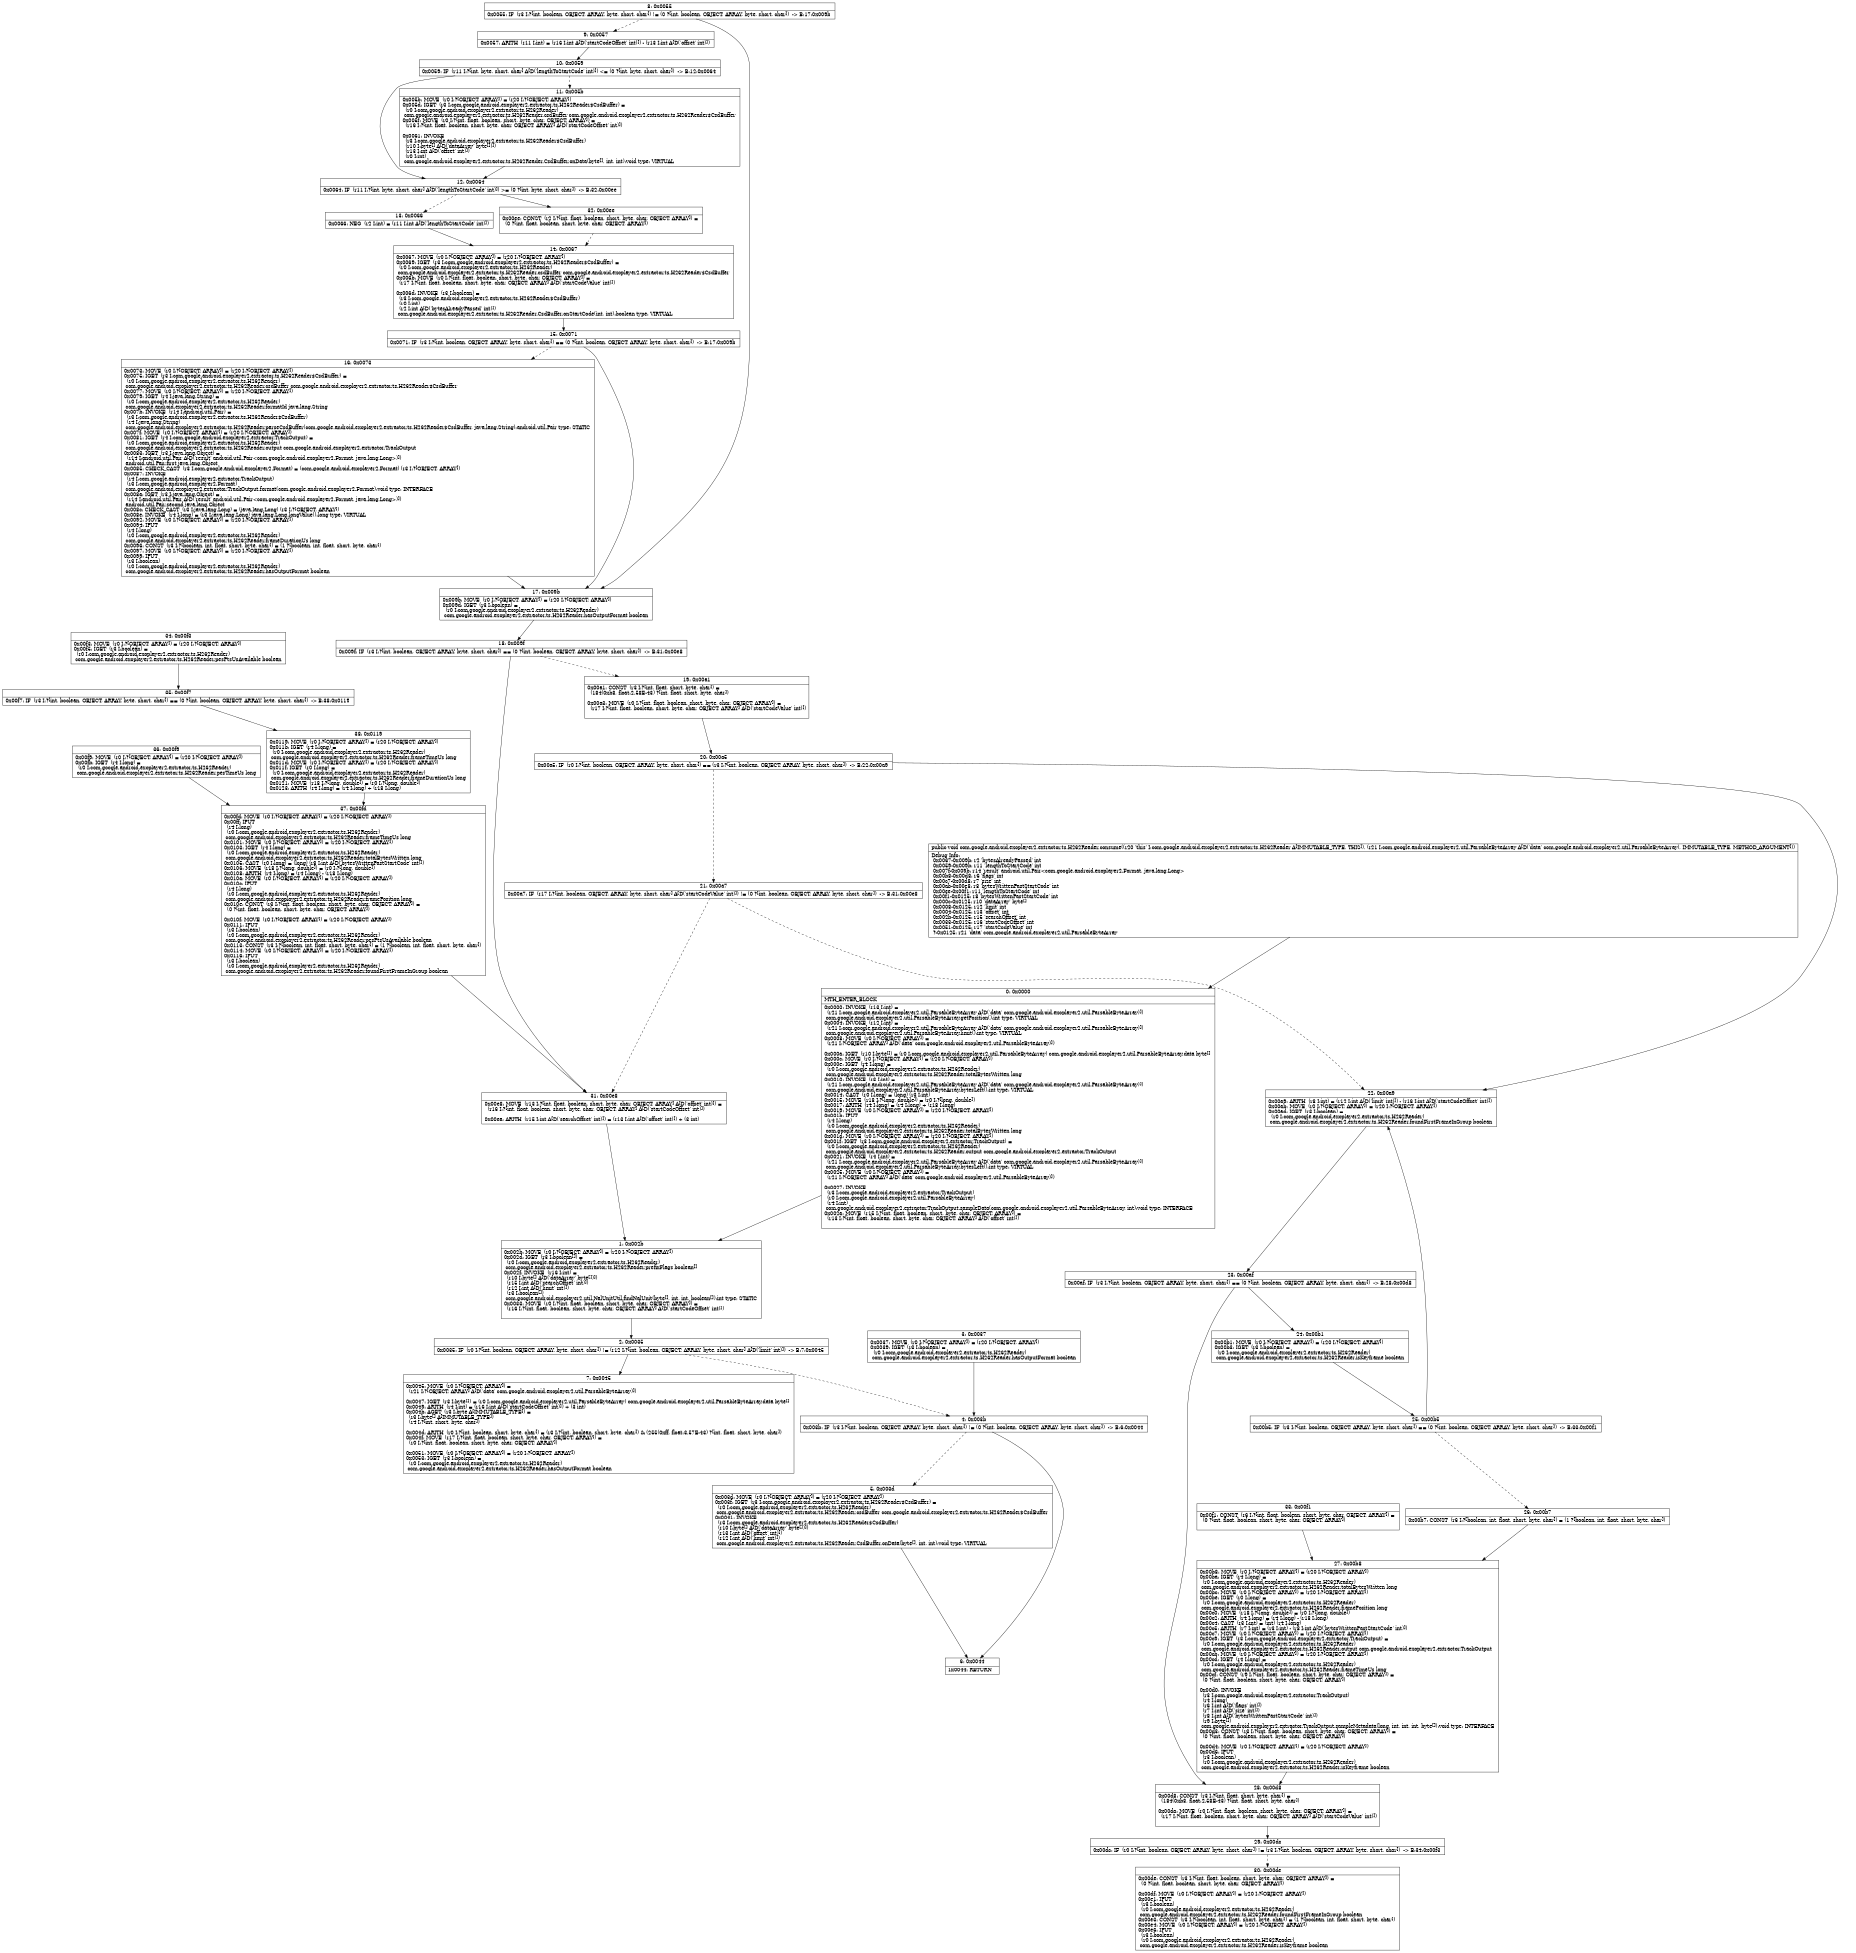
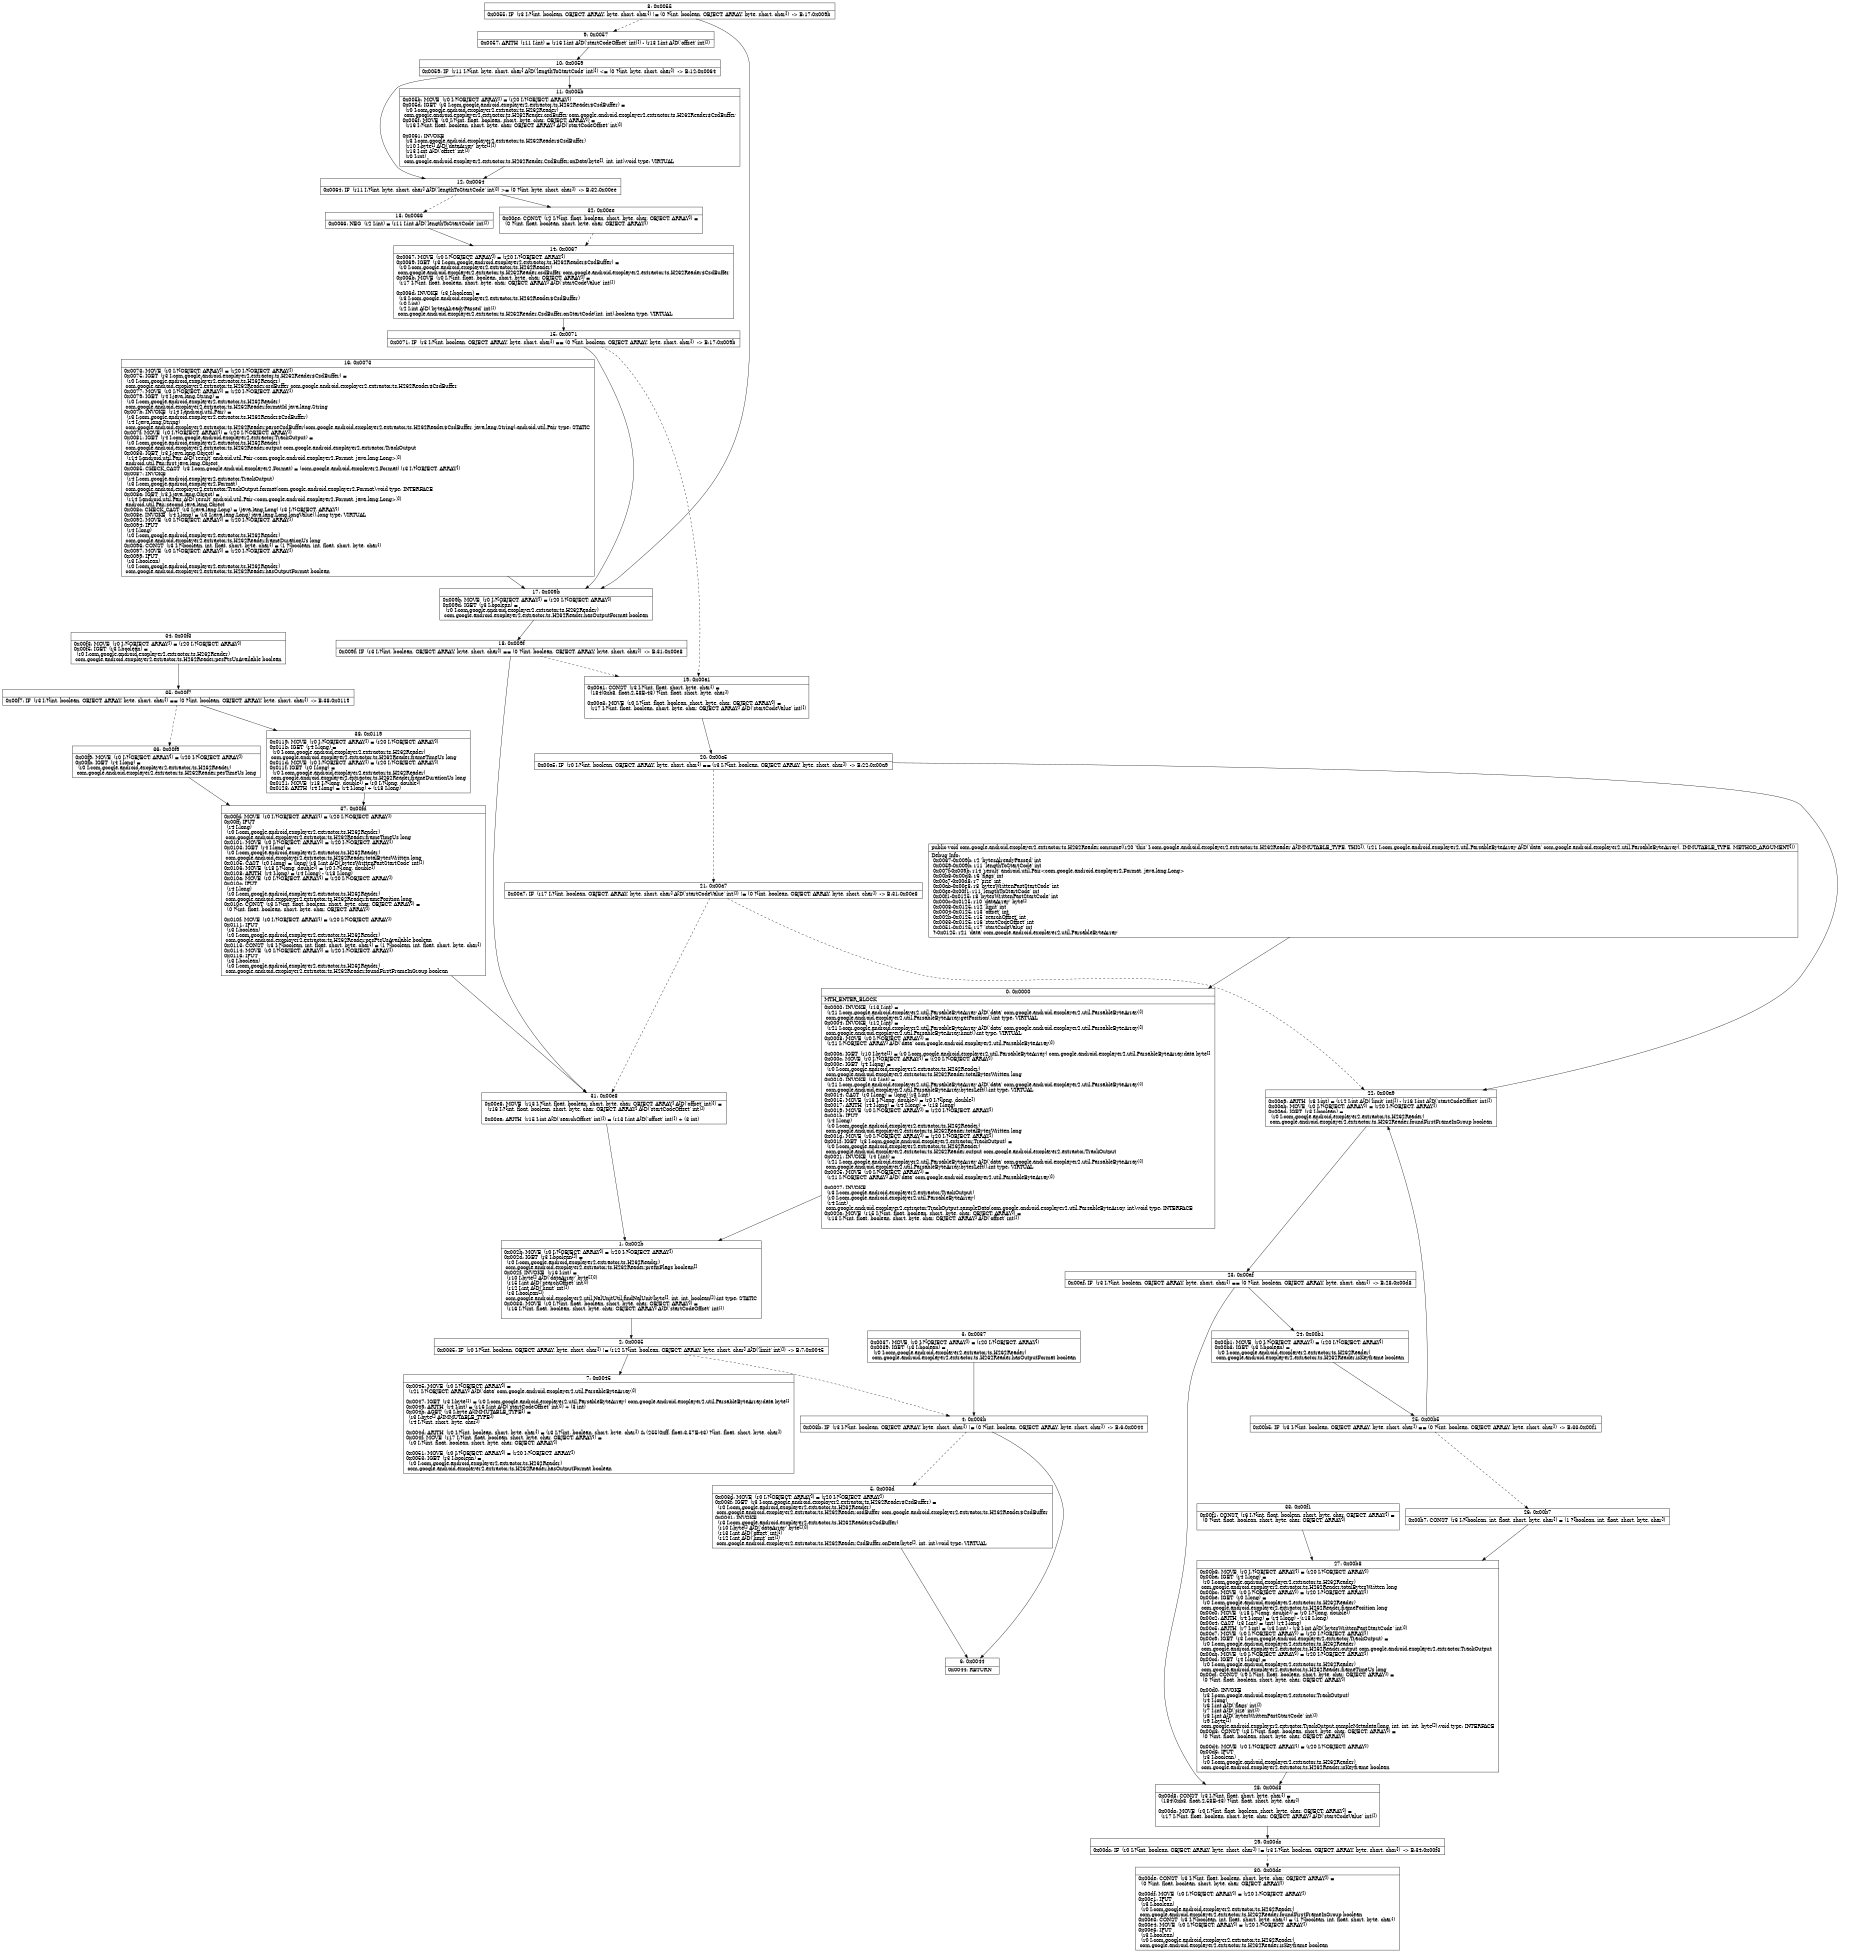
edge "10: 0x0059" -> "11: 0x005b": style dashed -> solid
edge "15: 0x0071" -> "16: 0x0073": now "15: 0x0071" -> "19: 0x00a1"
edge "35: 0x00f7" -> "36: 0x00f9": added
node "6: 0x0044": text "1x0044: RETURN" -> "0x0044: RETURN"
